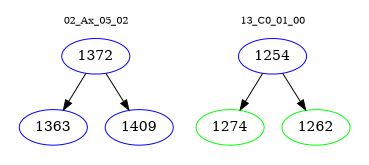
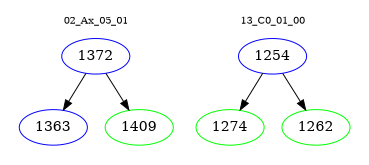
cluster "02_Ax_05_02": label "02_Ax_05_02" -> "02_Ax_05_01"
node "1409": color blue -> green
